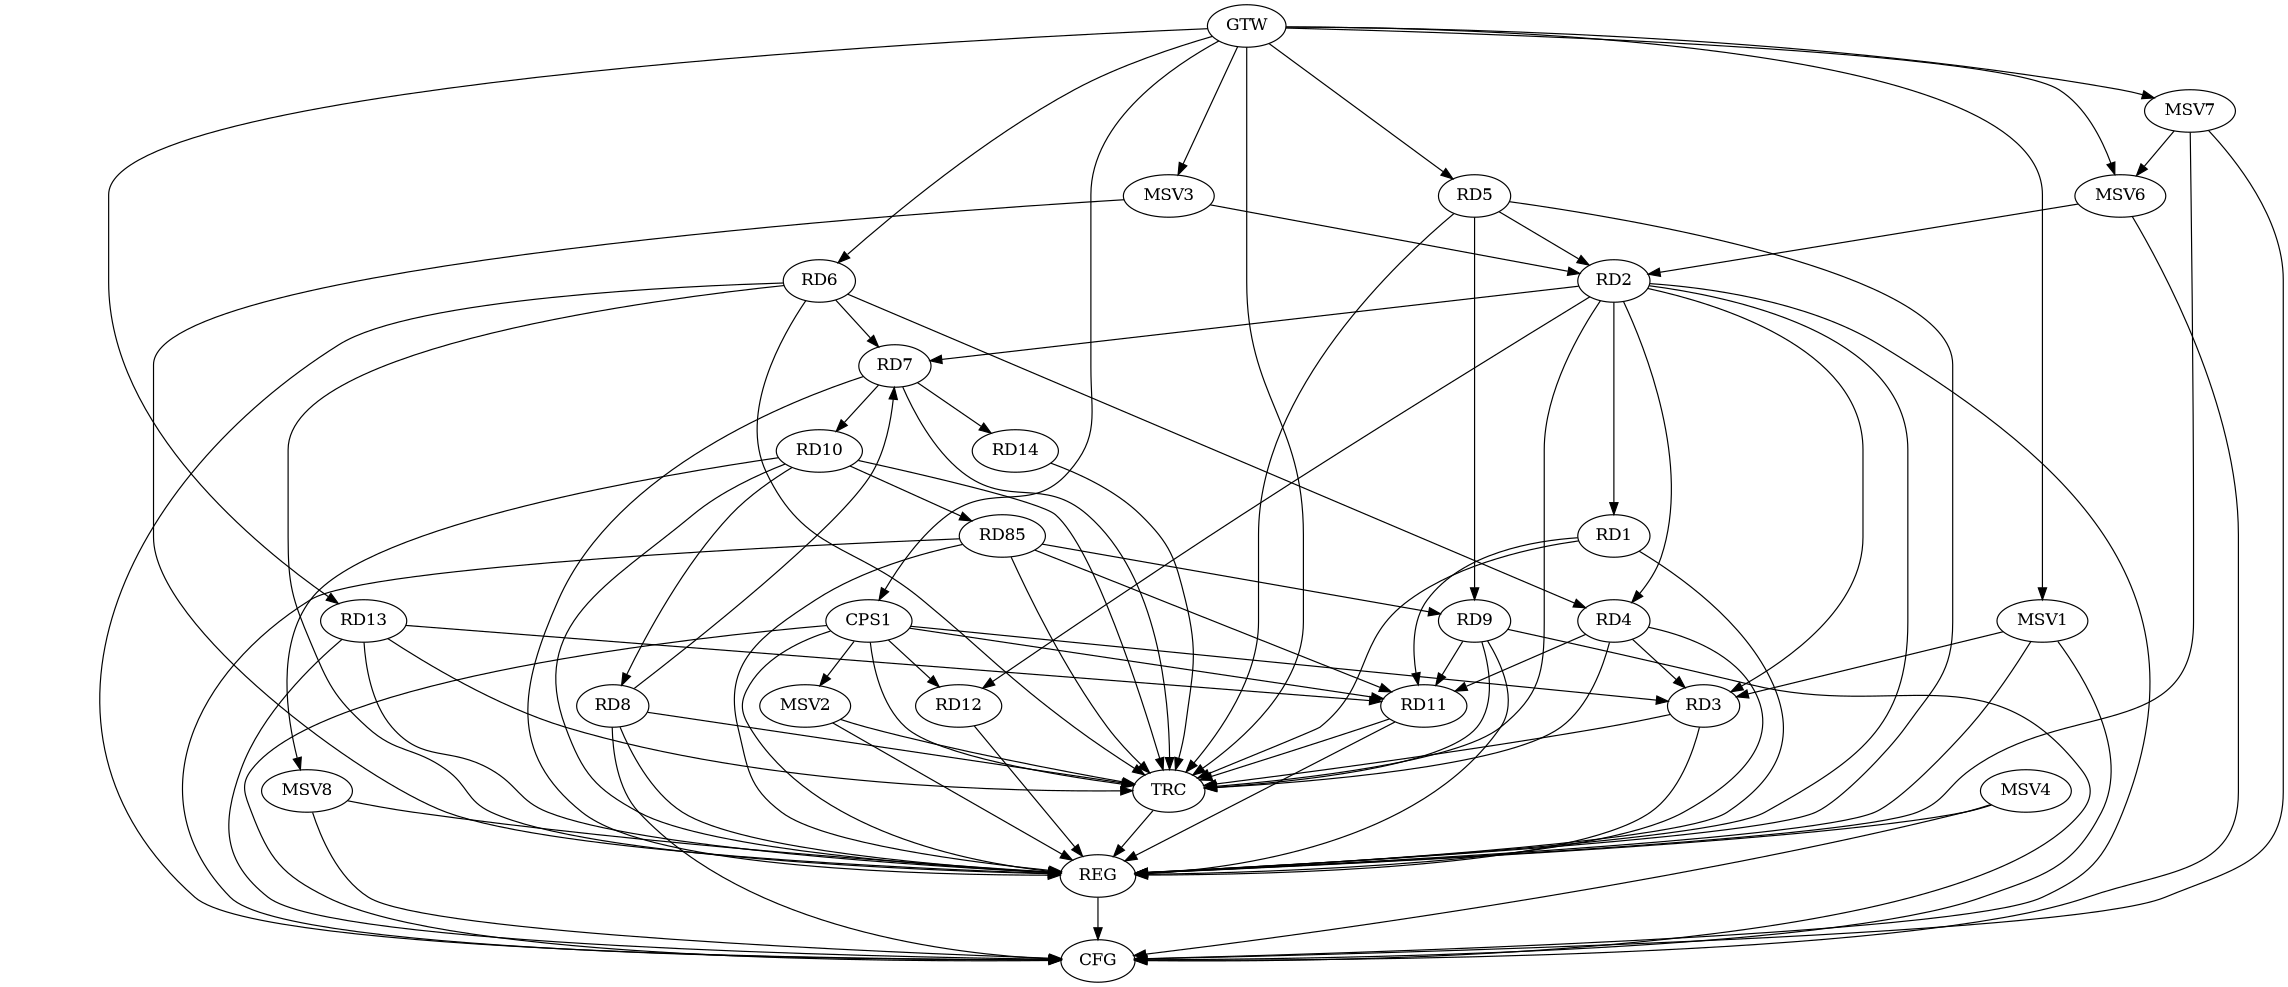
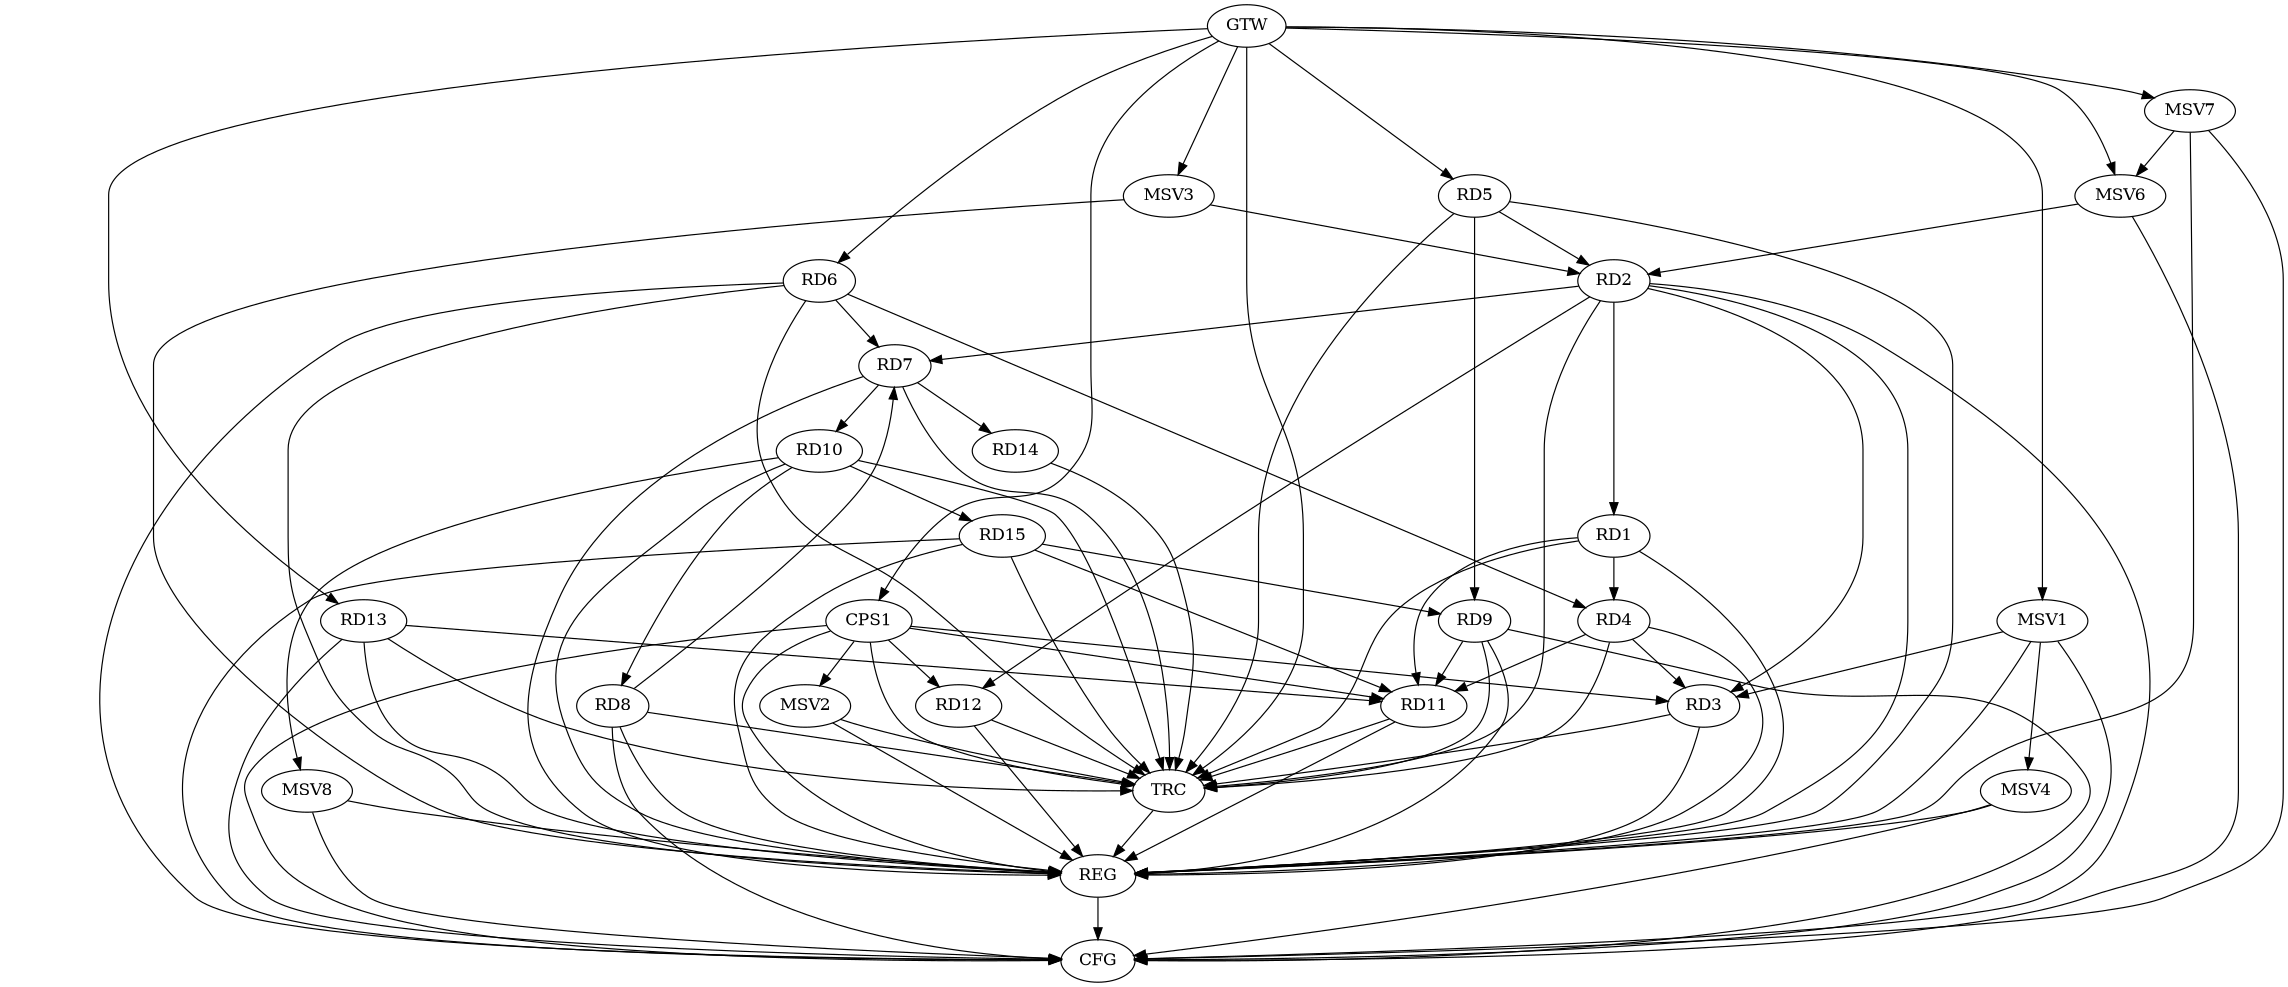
edge "RD2" -> "RD4": now "RD1" -> "RD4"
node "RD85": label "RD85" -> "RD15"
edge "MSV1" -> "MSV4": added
edge "RD12" -> "TRC": added
